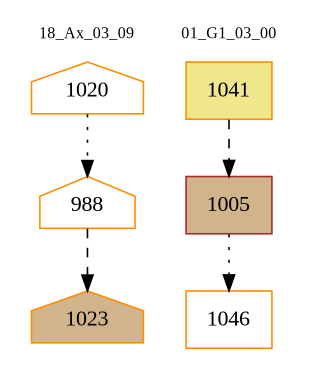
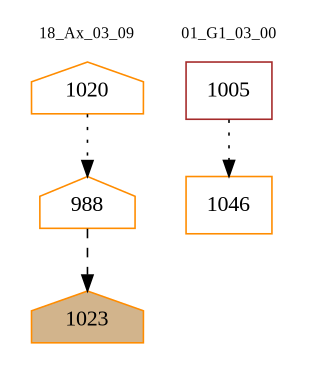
node "1041": removed
node "1005": fillcolor tan -> white
